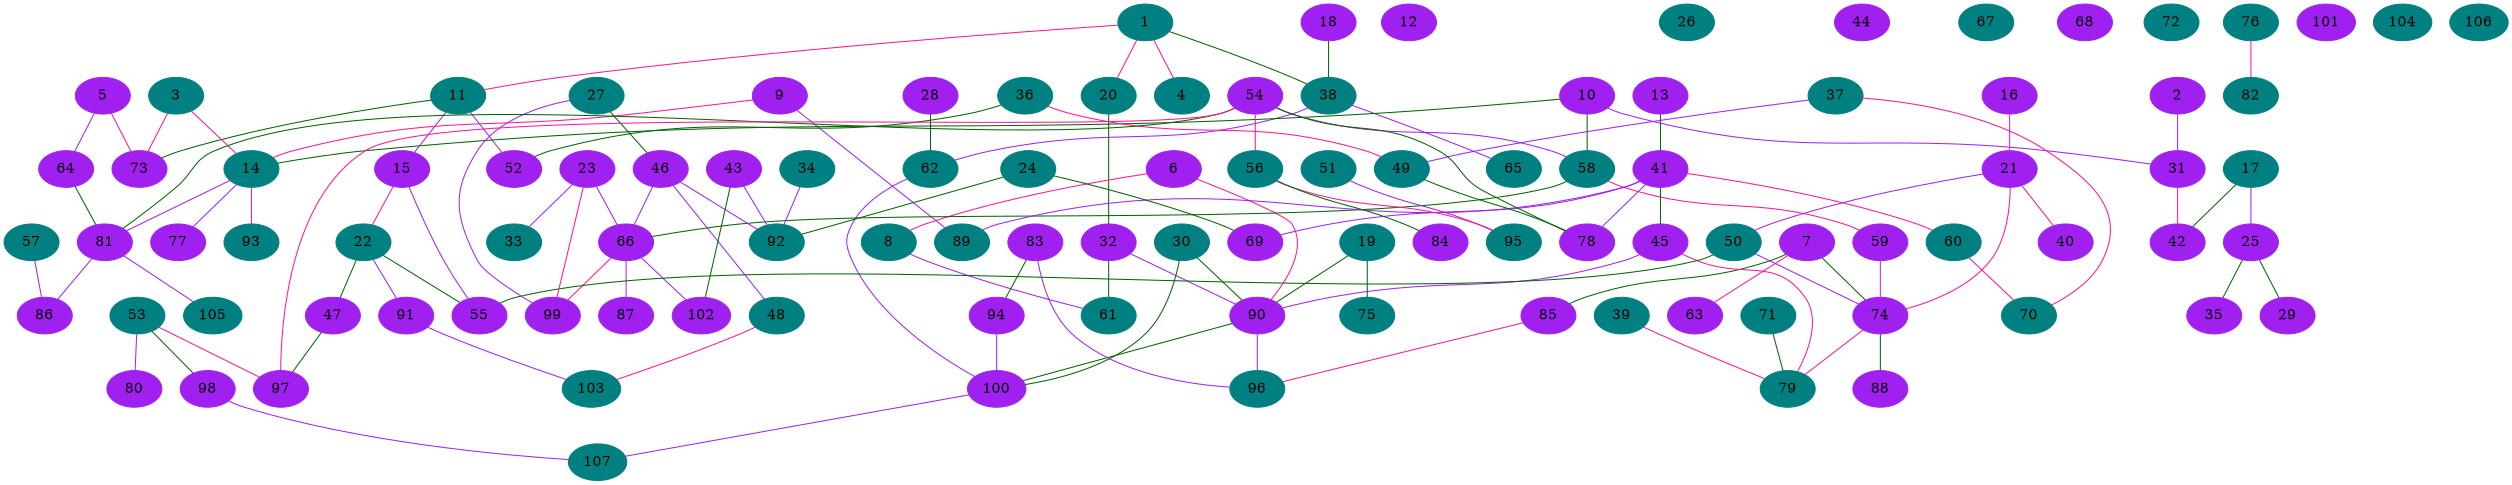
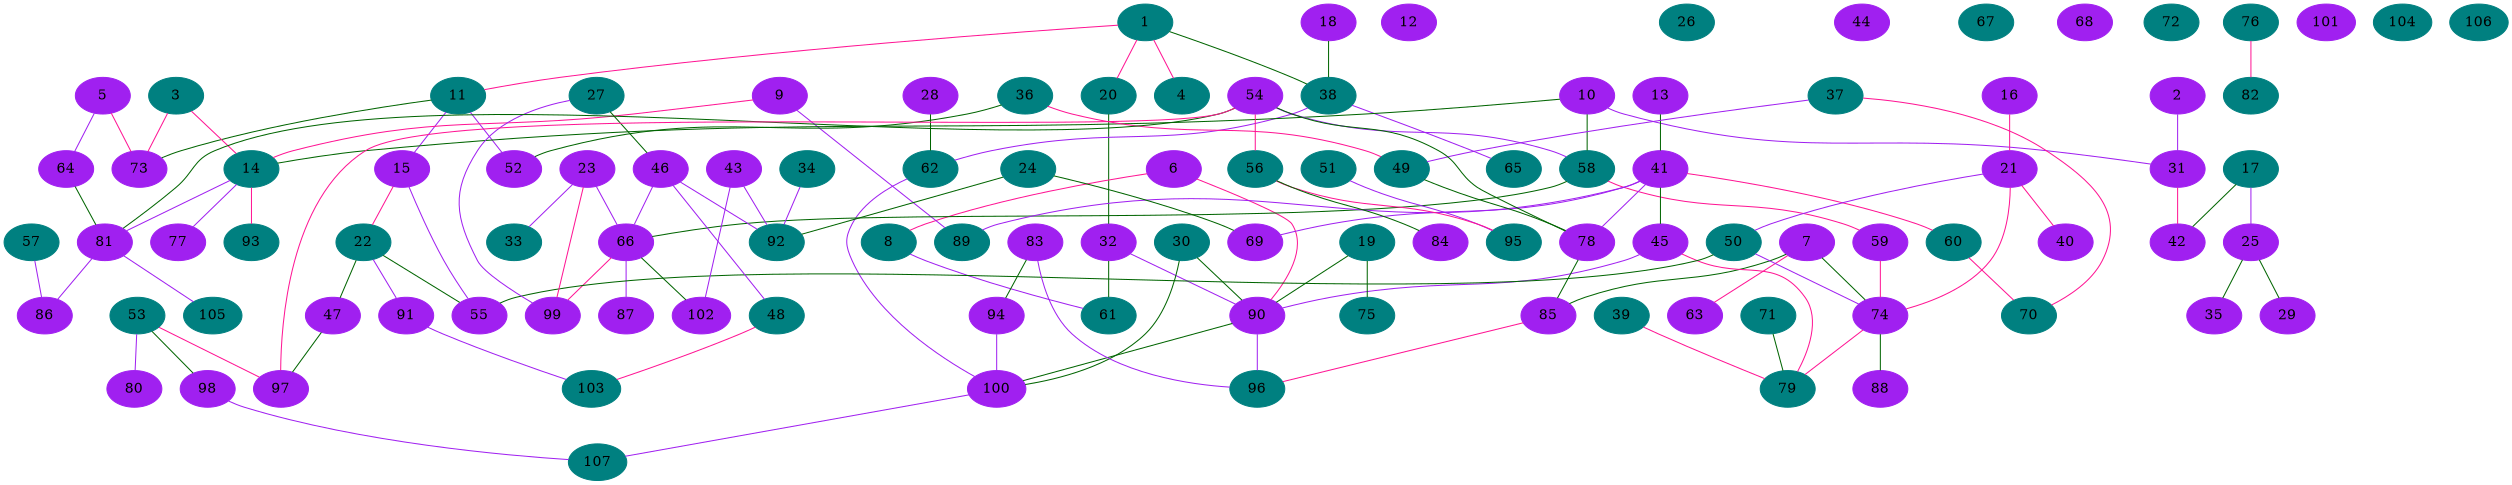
edge "43" -- "102": color darkgreen -> purple
edge "66" -- "102": color purple -> darkgreen
edge "78" -- "85": added
